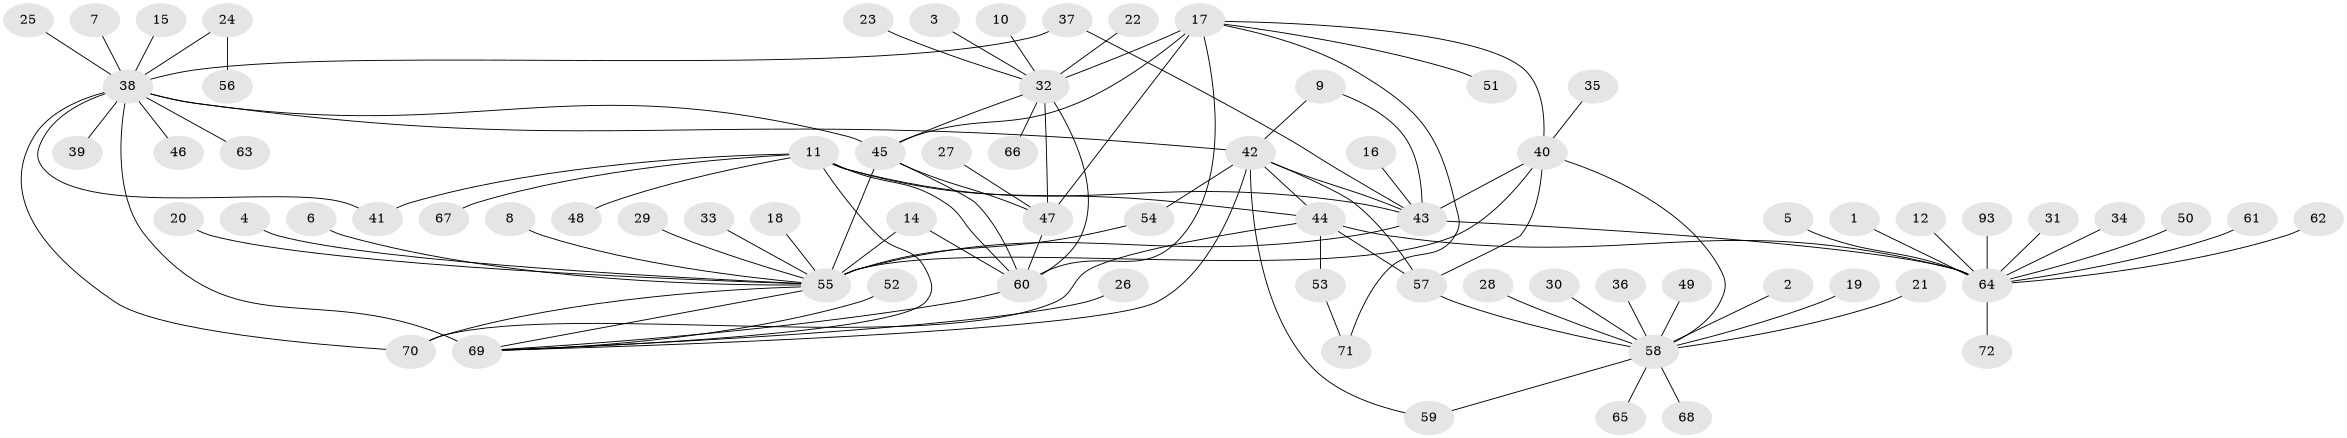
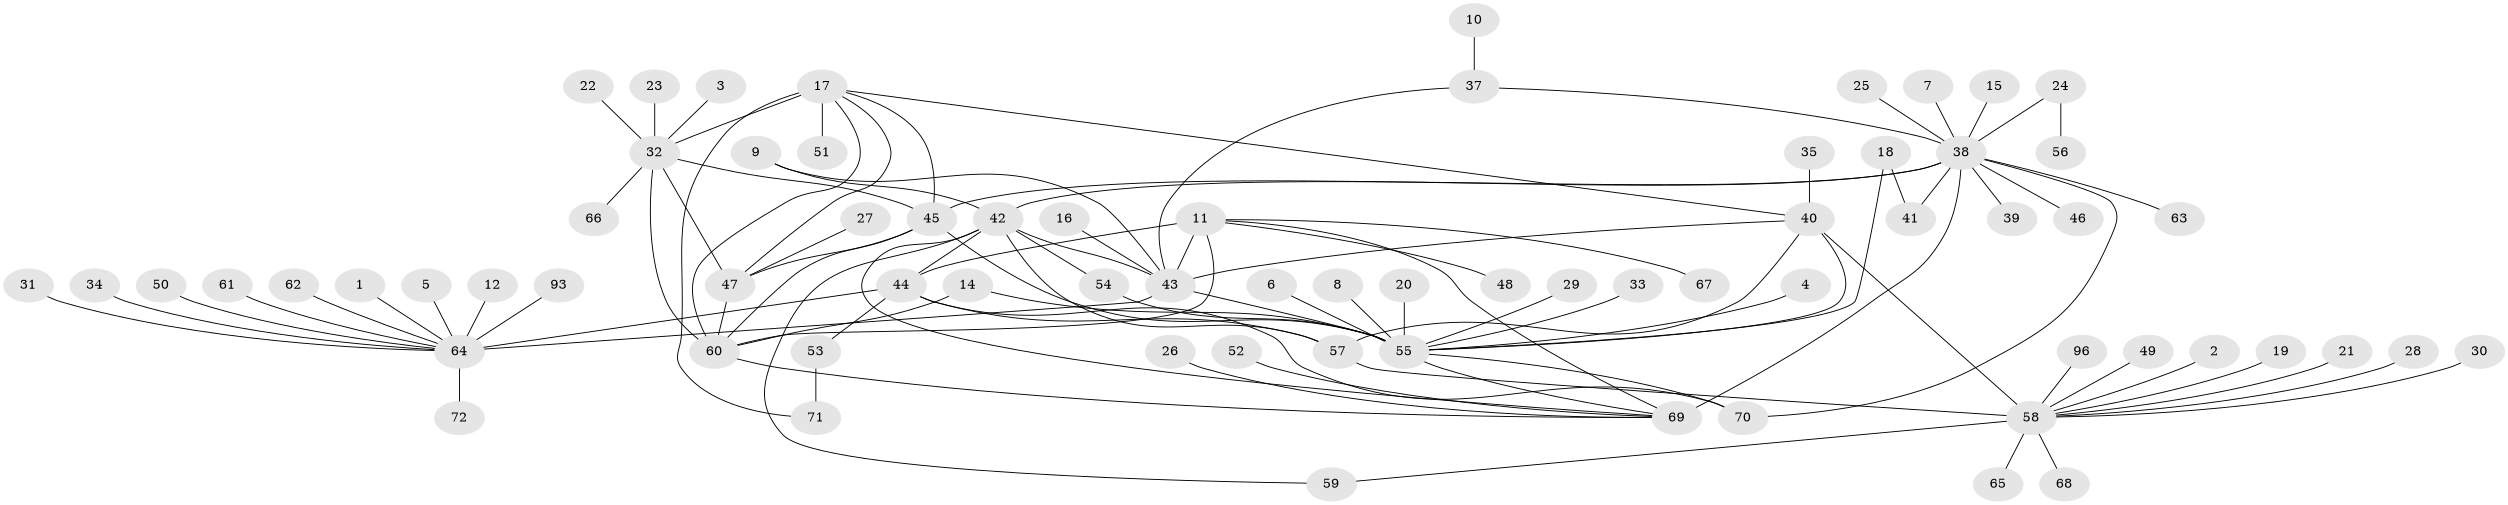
edge "10" -- "32": now "10" -- "37"
edge "11" -- "41": now "18" -- "41"
node "36": label "36" -> "96"
